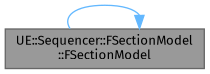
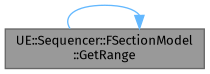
node "UE::Sequencer::FSectionModel ::FSectionModel": label "UE::Sequencer::FSectionModel ::FSectionModel" -> "UE::Sequencer::FSectionModel ::GetRange"
